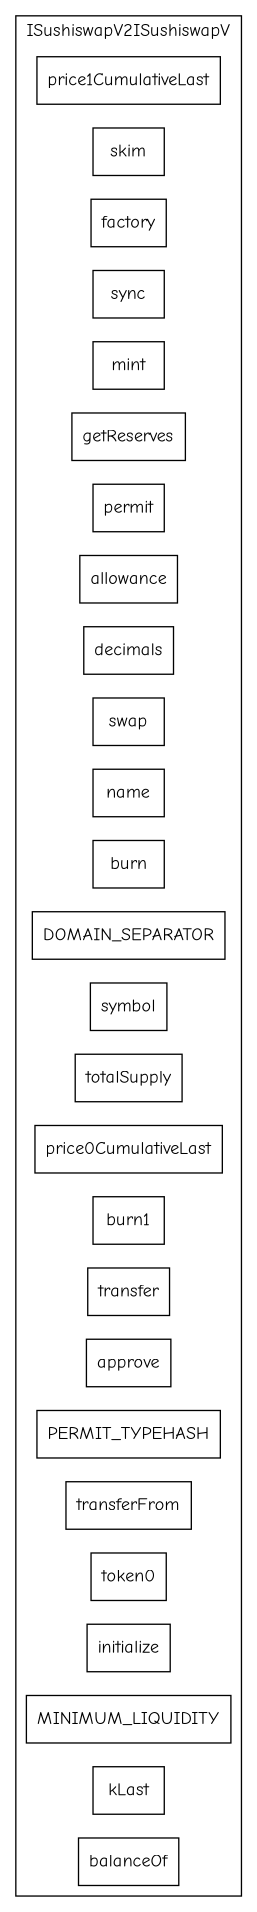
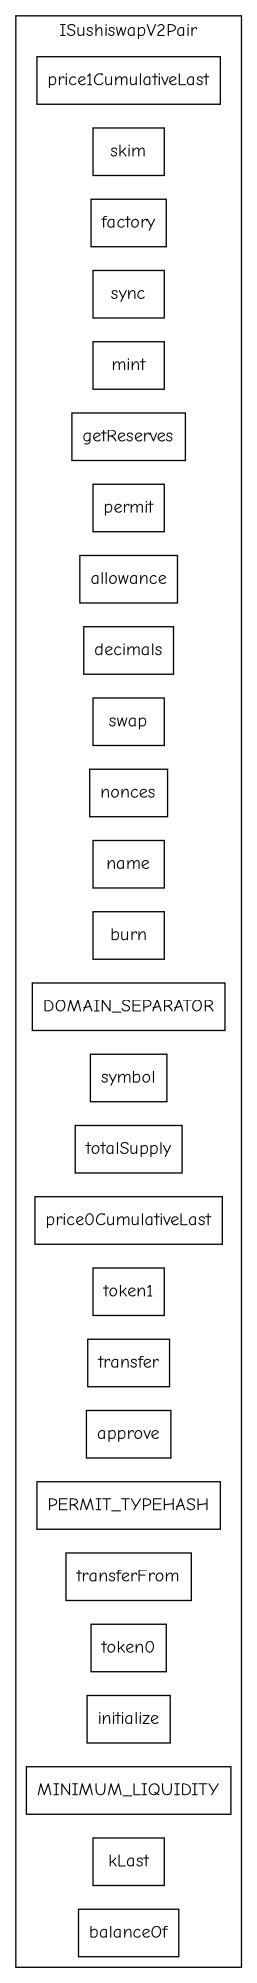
cluster "ISushiswapV2ISushiswapV": label "ISushiswapV2ISushiswapV" -> "ISushiswapV2Pair"
node "nonces": added
node "burn1": label "burn1" -> "token1"
